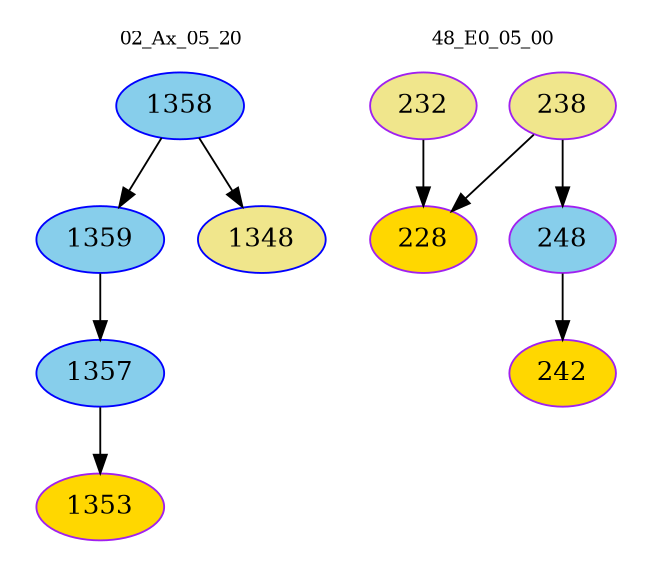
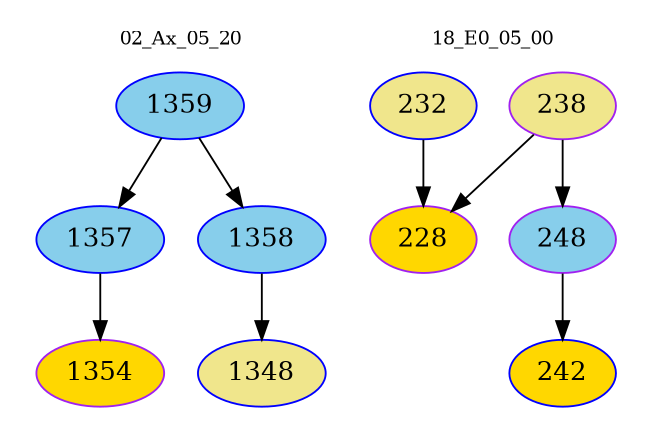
cluster "48_E0_05_00": label "48_E0_05_00" -> "18_E0_05_00"
node "232": color purple -> blue
edge "1358" -> "1359": reversed
node "242": color purple -> blue
node "1353": label "1353" -> "1354"
